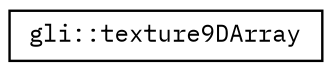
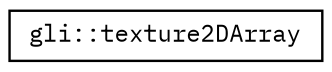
node "gli::texture9DArray": label "gli::texture9DArray" -> "gli::texture2DArray"
